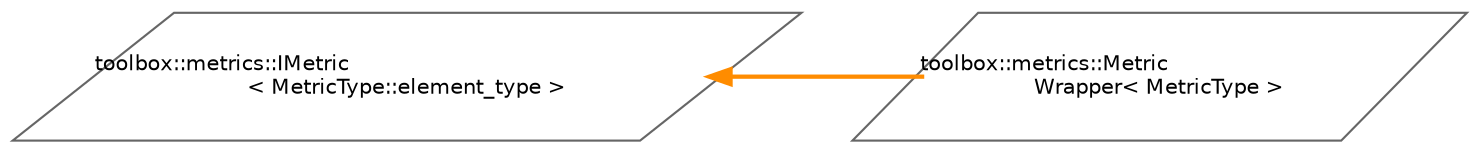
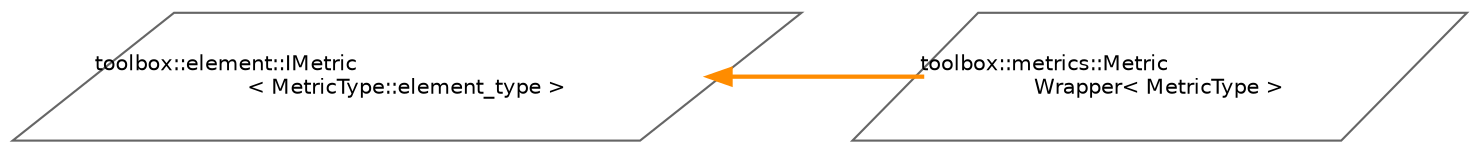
node "toolbox::metrics::IMetric < MetricType::element_type >": label "toolbox::metrics::IMetric < MetricType::element_type >" -> "toolbox::element::IMetric < MetricType::element_type >"
